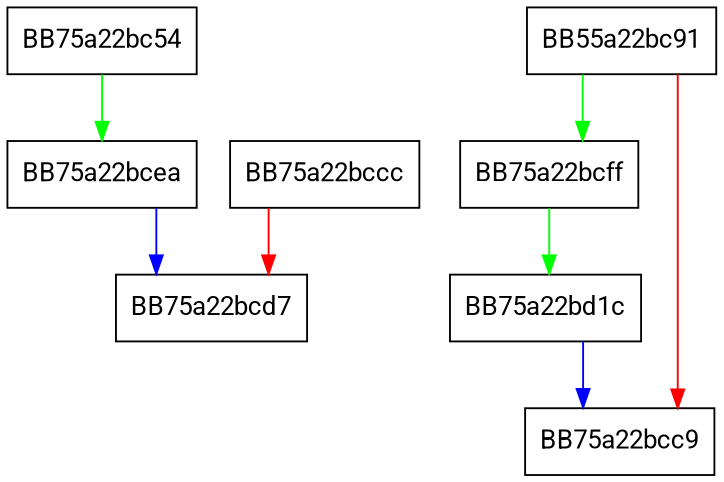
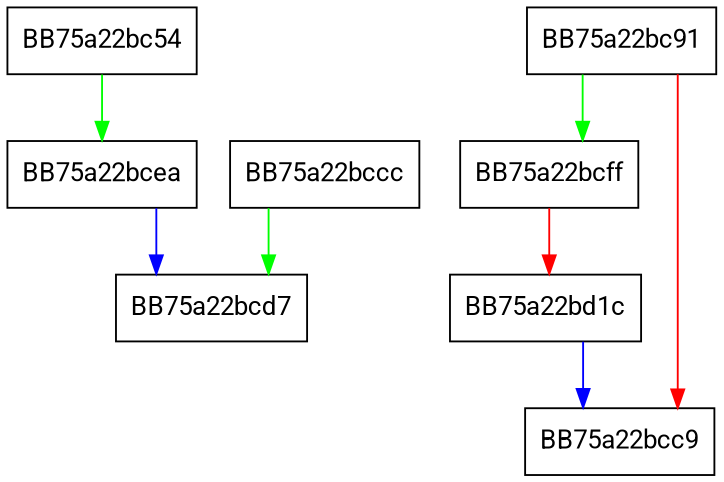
node "BB55a22bc91": label "BB55a22bc91" -> "BB75a22bc91"
edge "BB75a22bccc" -> "BB75a22bcd7": color red -> green
edge "BB75a22bcff" -> "BB75a22bd1c": color green -> red
